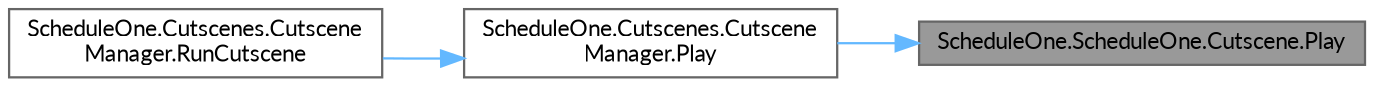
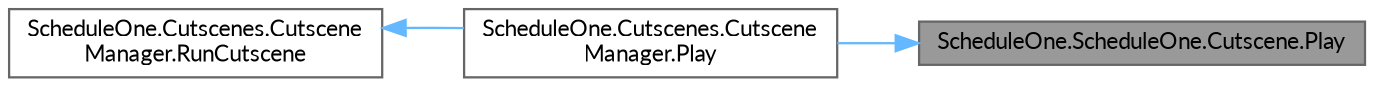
edge "ScheduleOne.Cutscenes.Cutscene Manager.RunCutscene" -> "ScheduleOne.Cutscenes.Cutscene Manager.Play": reversed
